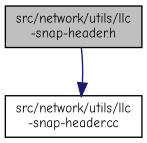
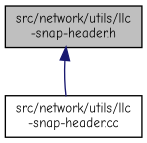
edge "src/network/utils/llc -snap-header.h" -> "src/network/utils/llc -snap-header.cc": reversed
